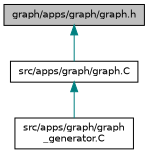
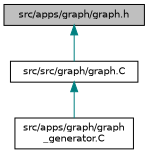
node "graph/apps/graph/graph.h": label "graph/apps/graph/graph.h" -> "src/apps/graph/graph.h"
node "src/apps/graph/graph.C": label "src/apps/graph/graph.C" -> "src/src/graph/graph.C"
